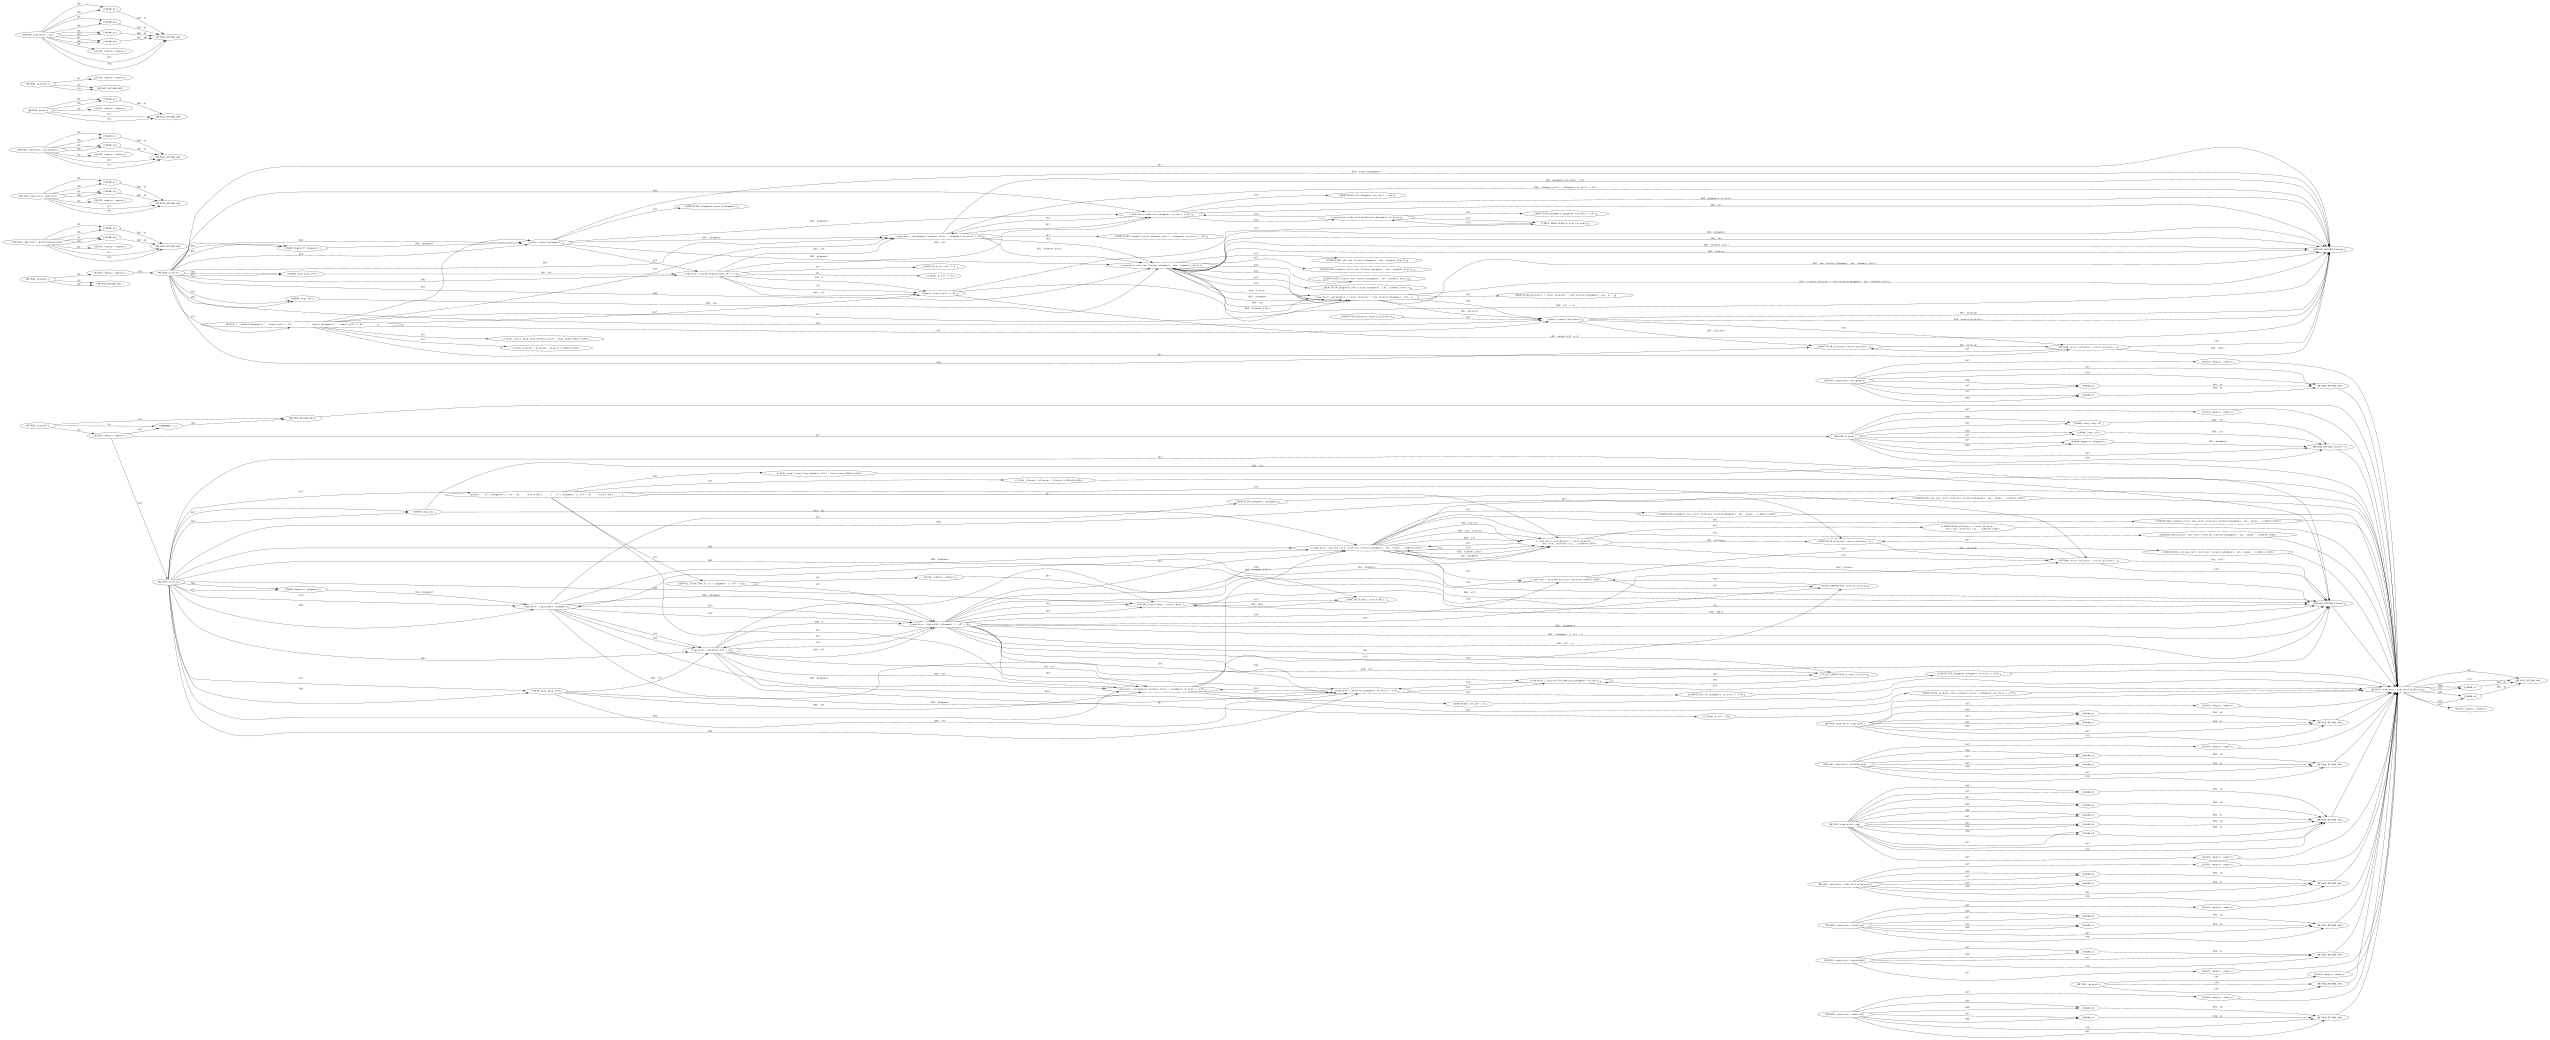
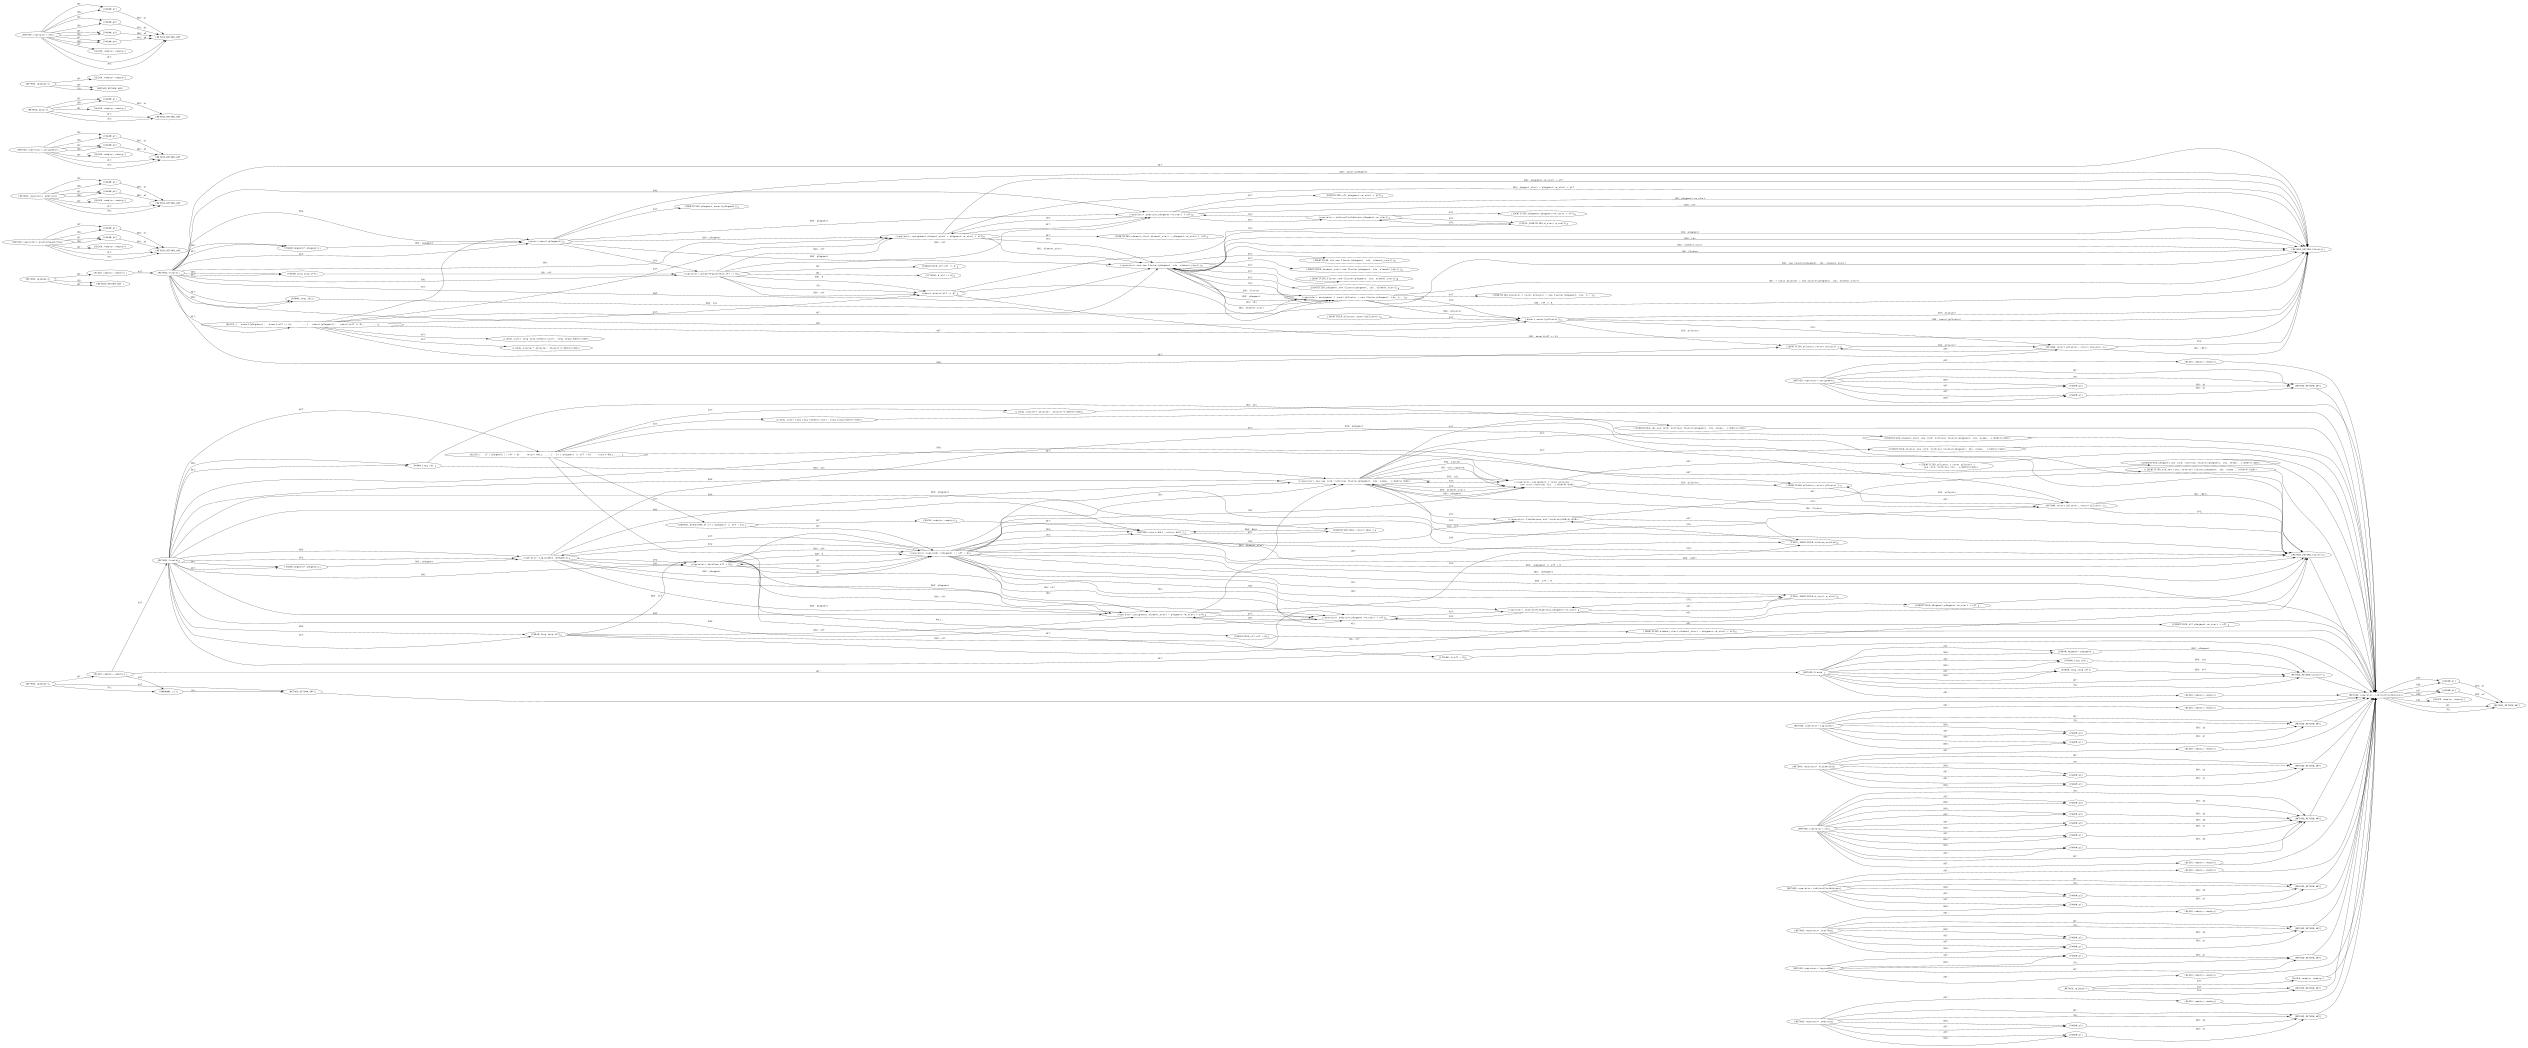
node "(IDENTIFIER,pSegment,!pSegment)": removed
